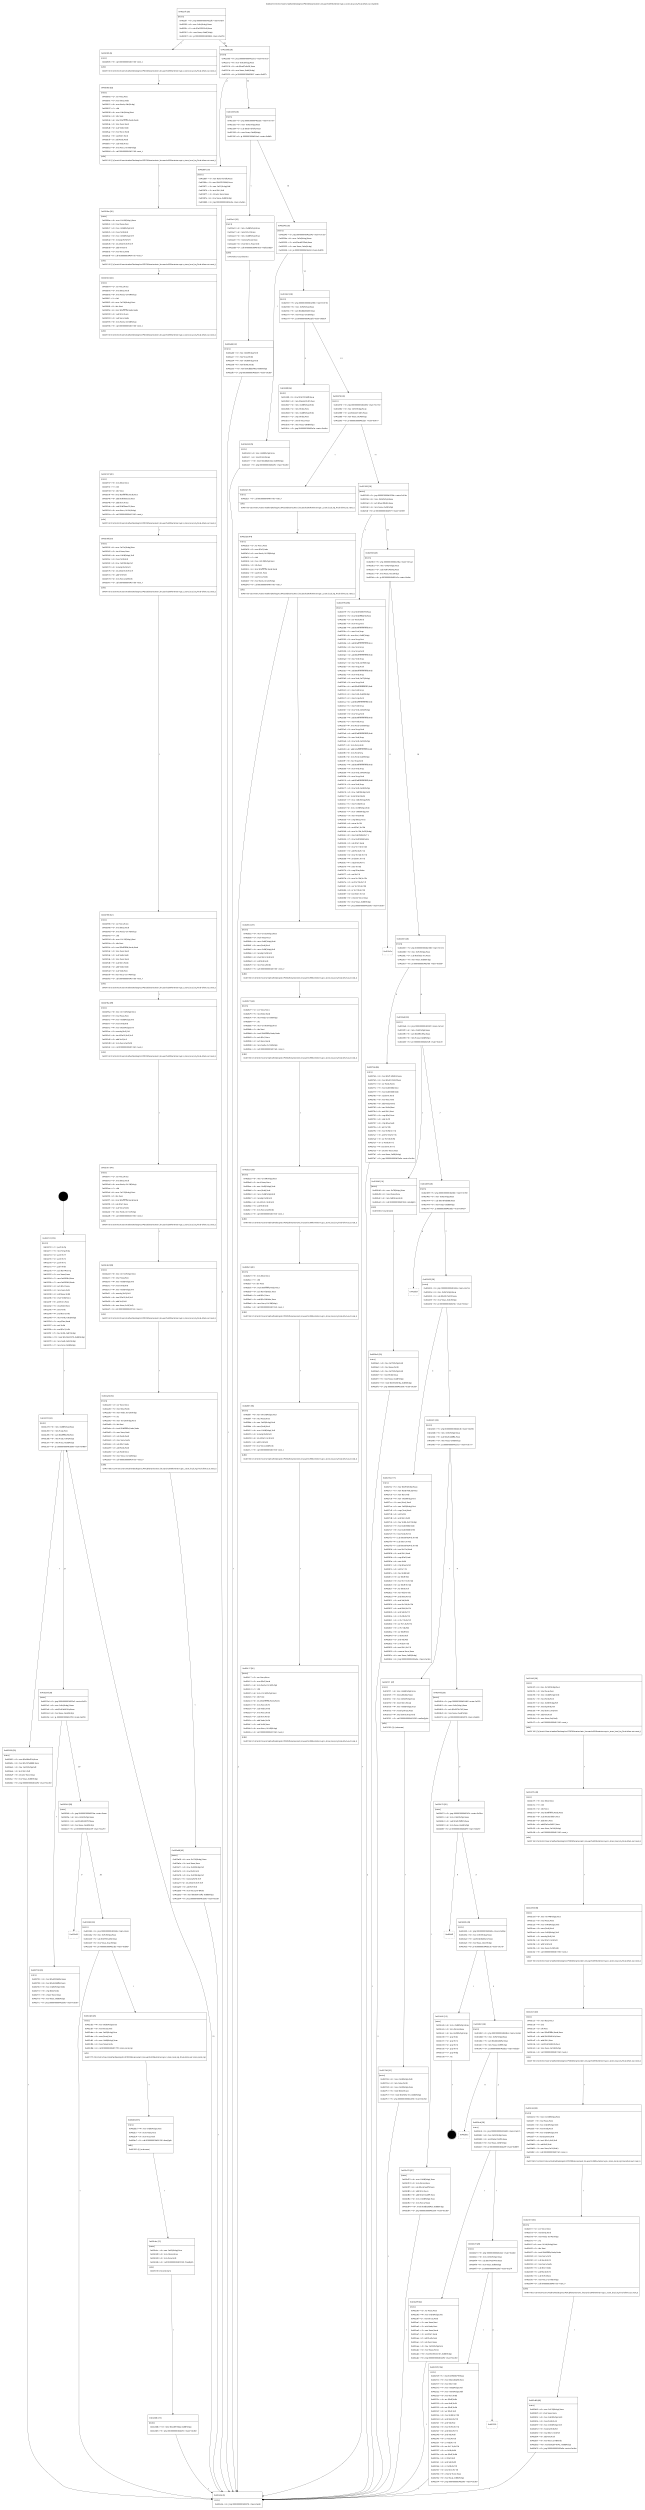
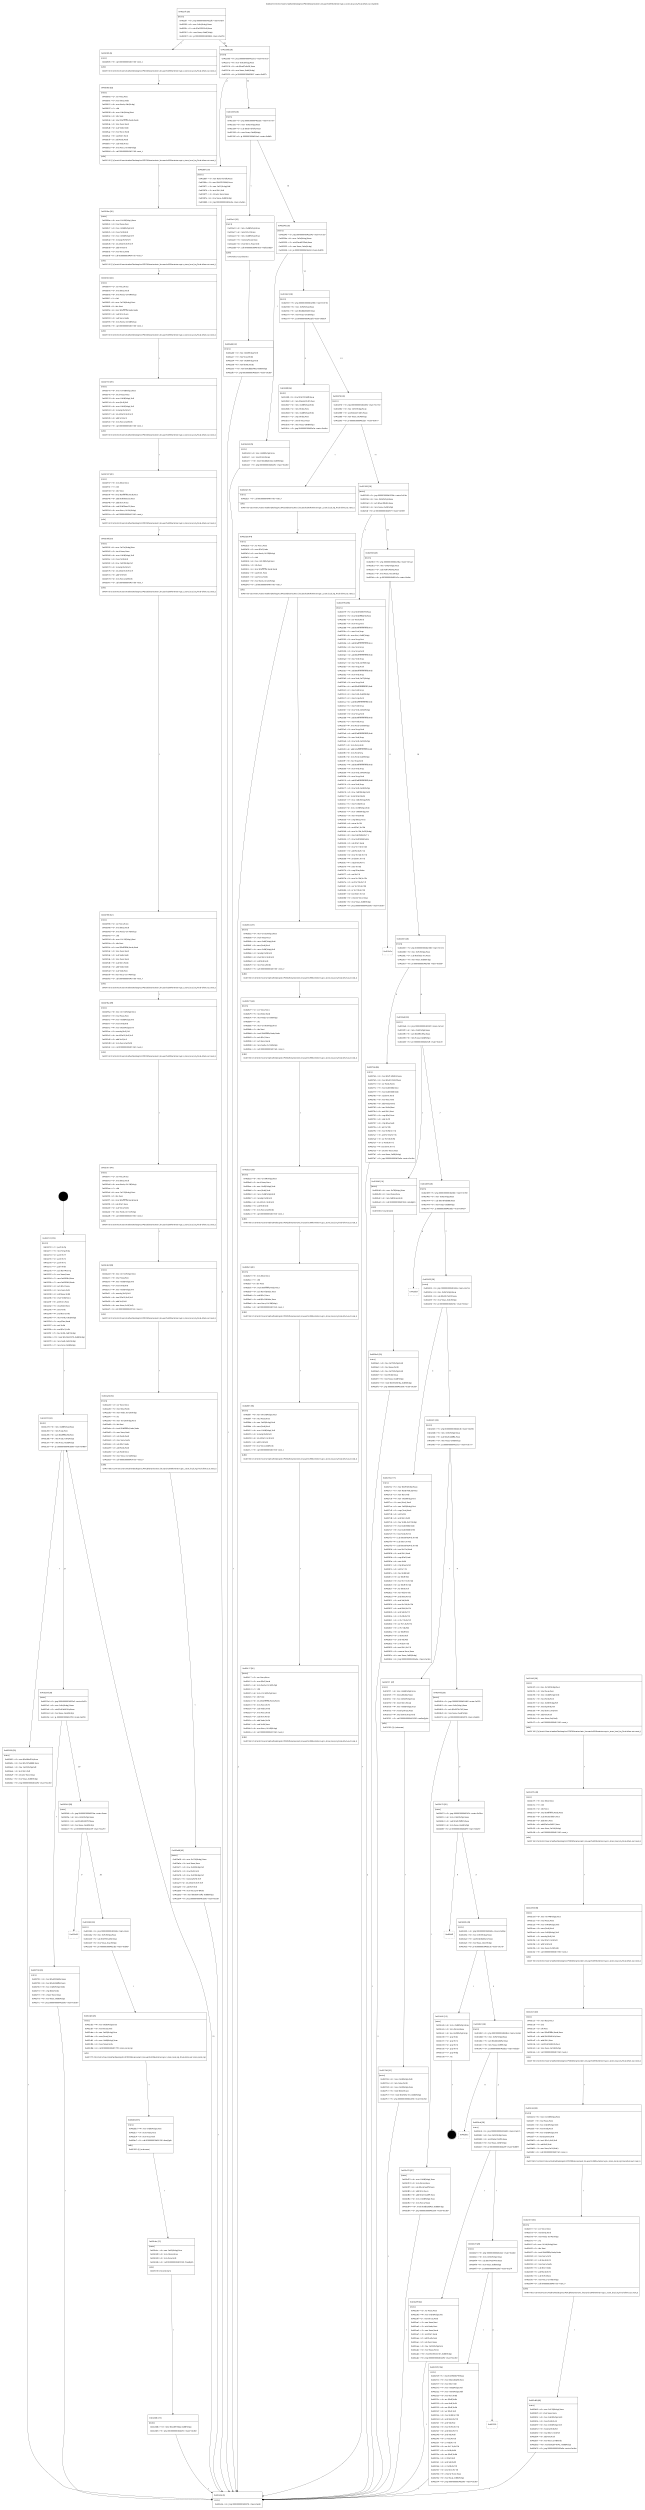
node "0x402910 [39]": added
edge "0x4022d5 [28]" -> "0x402e9e [5]": now "0x402703 [30]" -> "0x402e9e [5]"
